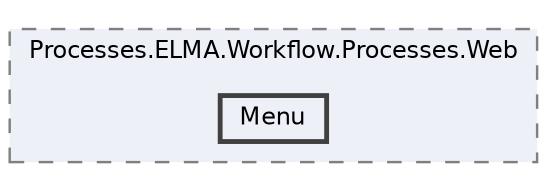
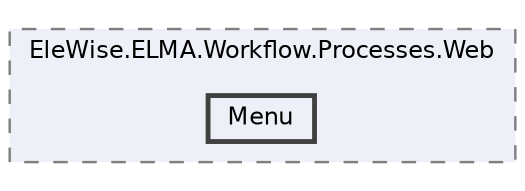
cluster "Processes.ELMA.Workflow.Processes.Web": label "Processes.ELMA.Workflow.Processes.Web" -> "EleWise.ELMA.Workflow.Processes.Web"
